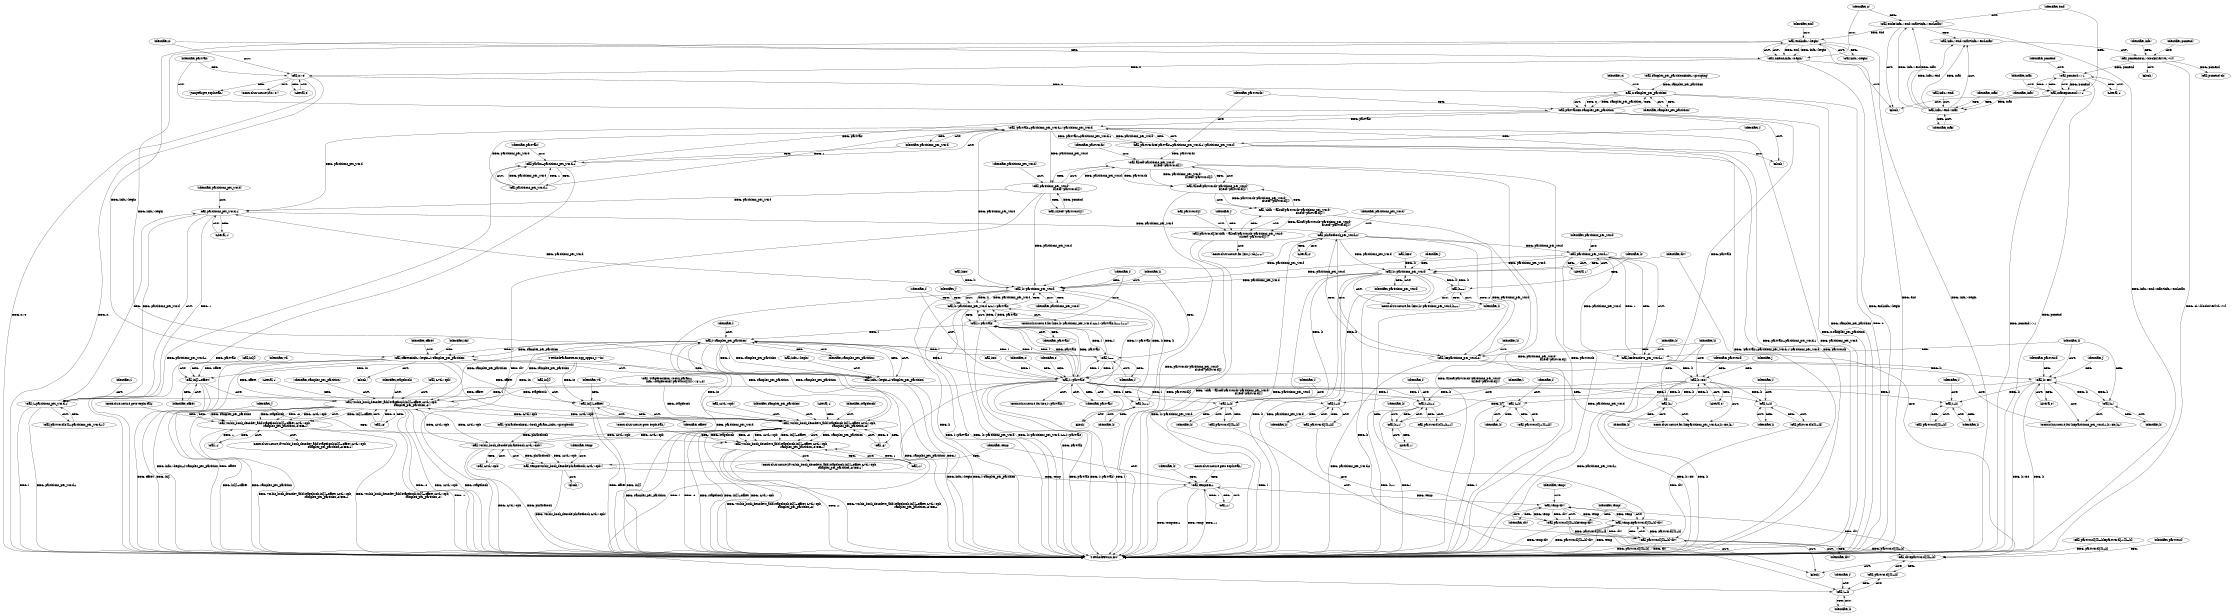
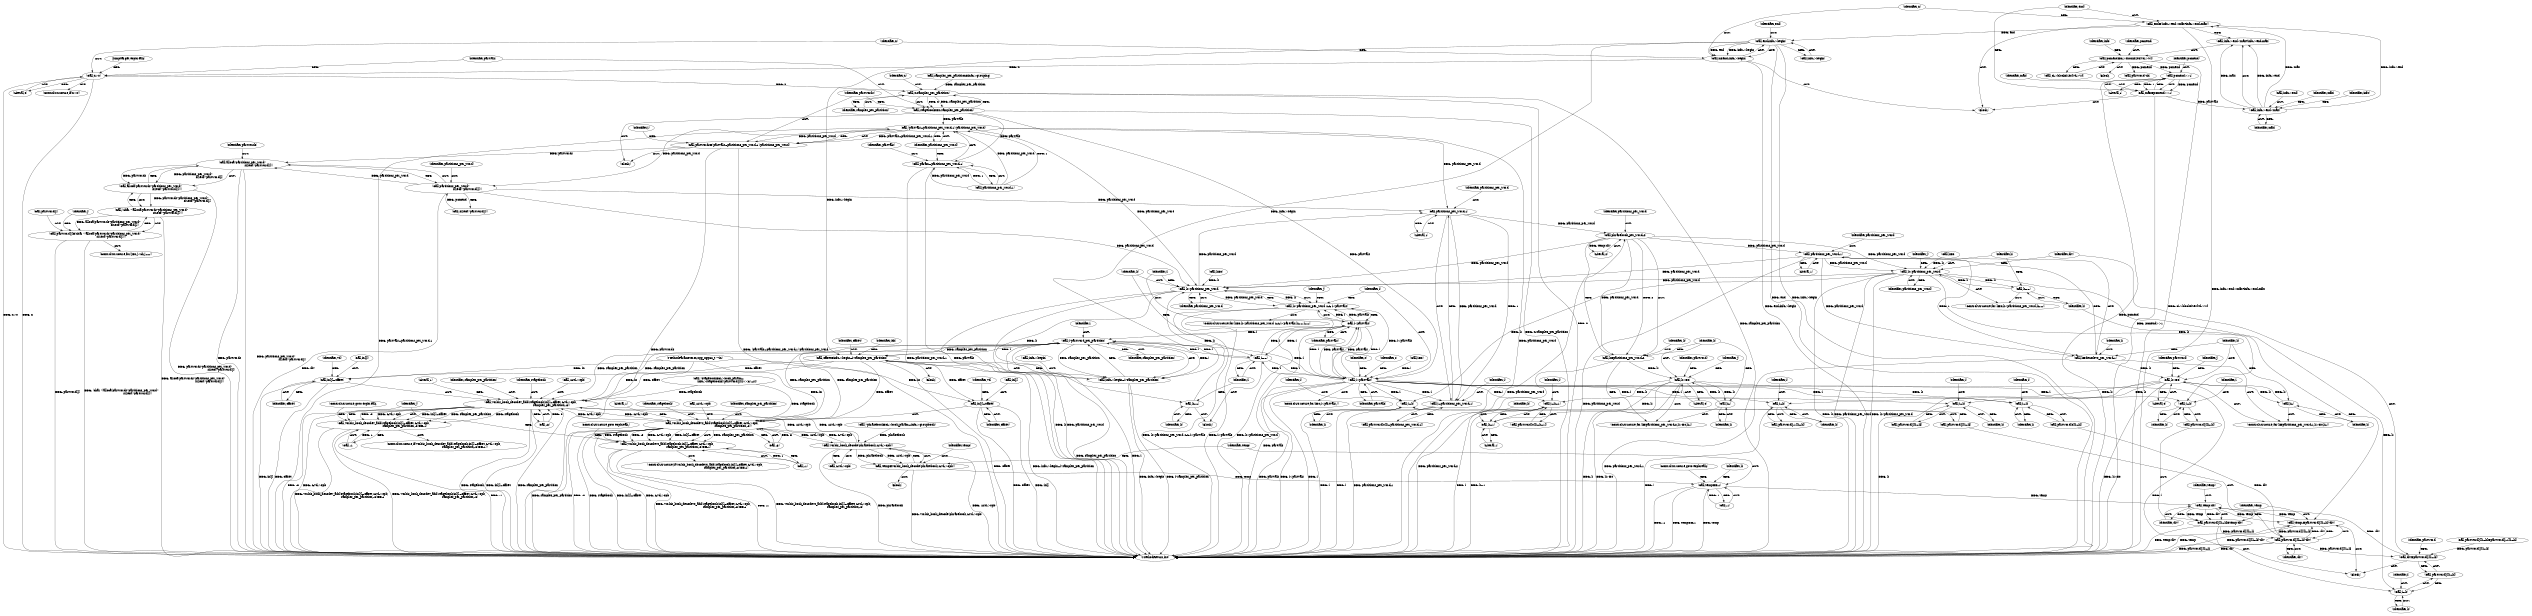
node "(Call,ci->blocksizes[vd->W])": added
node "(Call,pcmend*ch)": label "(Call,pcmend*ch)" -> "(Call,partword*ch)"
edge "(Call,n>0)" -> "(JumpTarget,eopbreak:)": reversed
edge "(Call,max=pcmend>>1)" -> "(Call,info->end<max)": label "DDG: max" -> "DDG: partvals"
node "(Call,partvals=n/samples_per_partition)": label "(Call,partvals=n/samples_per_partition)" -> "(Call,stagebooks=n/samples_per_partition)"
edge "(Call,phrasebook_per_word-2)" -> "(Literal,2)": label "CFG: " -> "DDG: temp/div"
node "(Call,i*samples_per_partition)": label "(Call,i*samples_per_partition)" -> "(Call,i*partword_per_partition)"
edge "(Call,temp=vorbis_book_decode(phrasebook,&vd->opb))" -> "(Call,vorbis_book_decode(phrasebook,&vd->opb))": added, label "CFG:"
